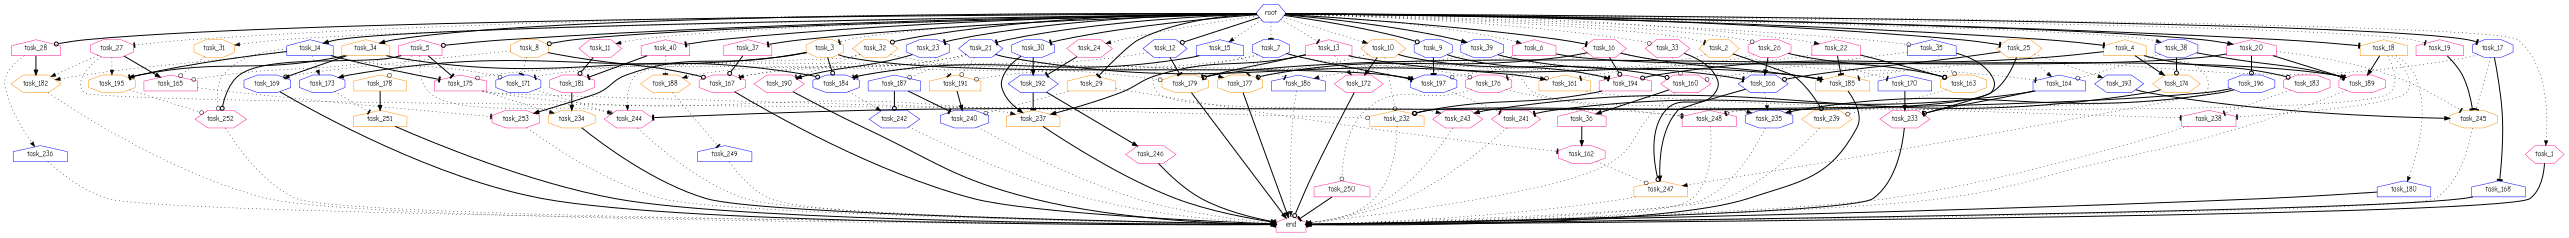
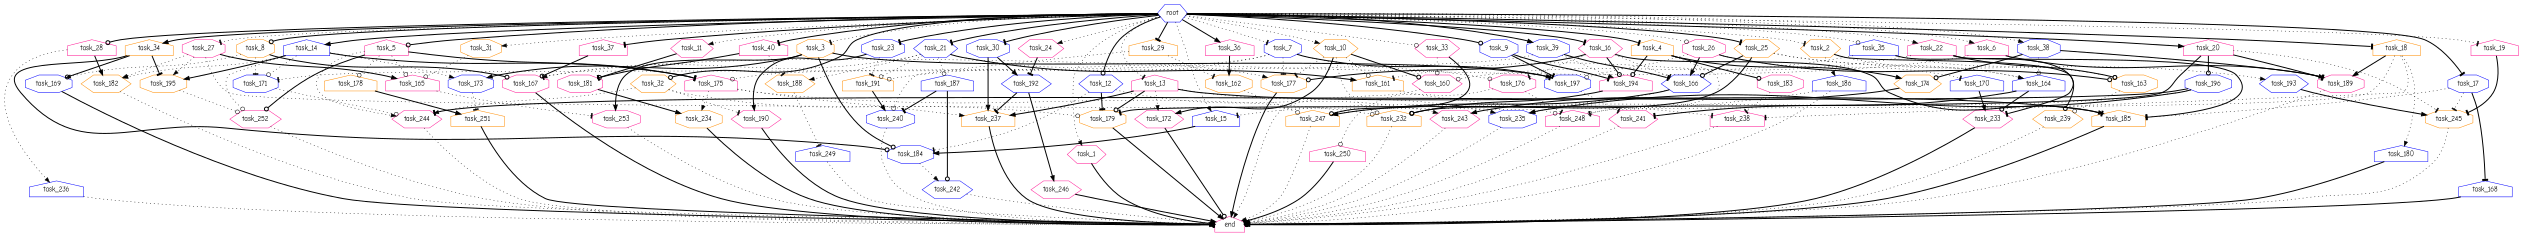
edge "task_15" -> "task_186": reversed
edge "task_2" -> "task_164": arrowhead tee -> normal
edge "task_160" -> "task_36": now "root" -> "task_36"
node "task_162": color deeppink -> darkorange
